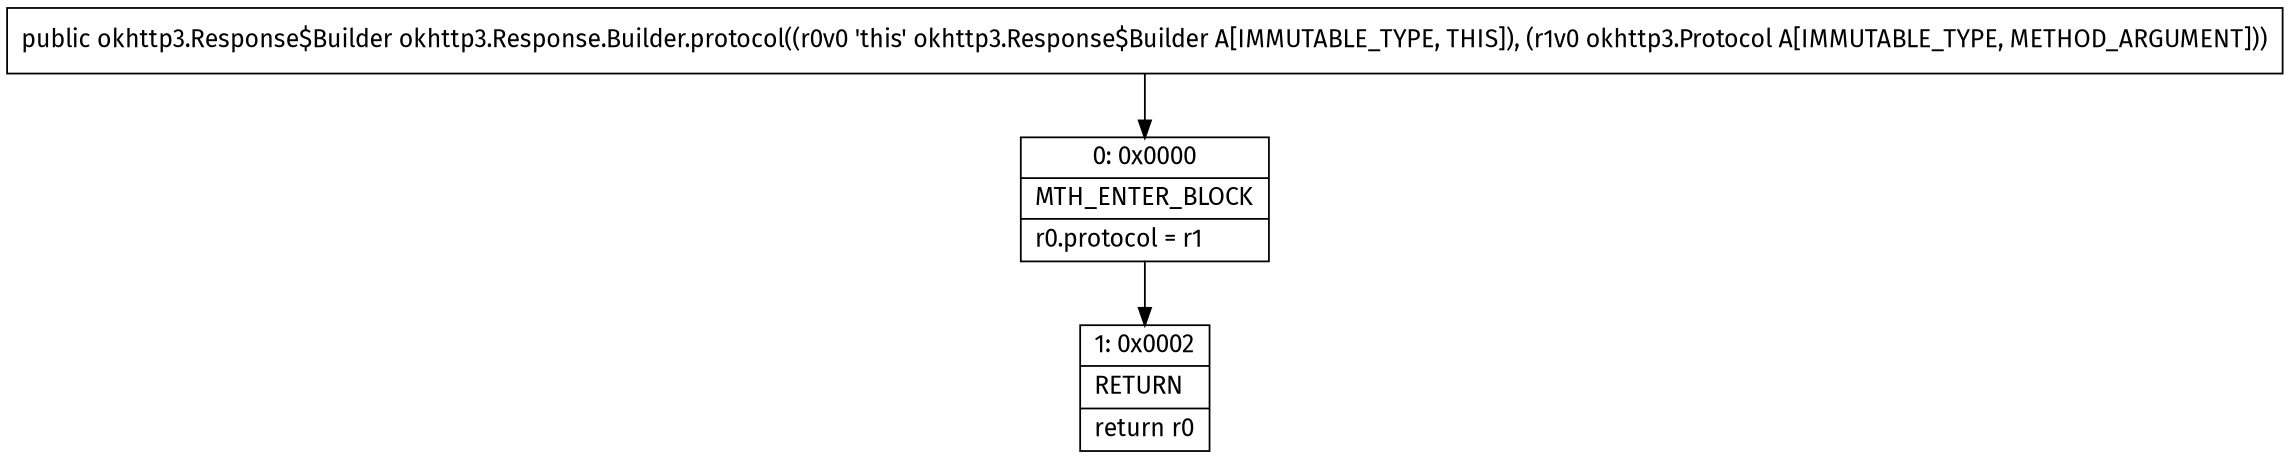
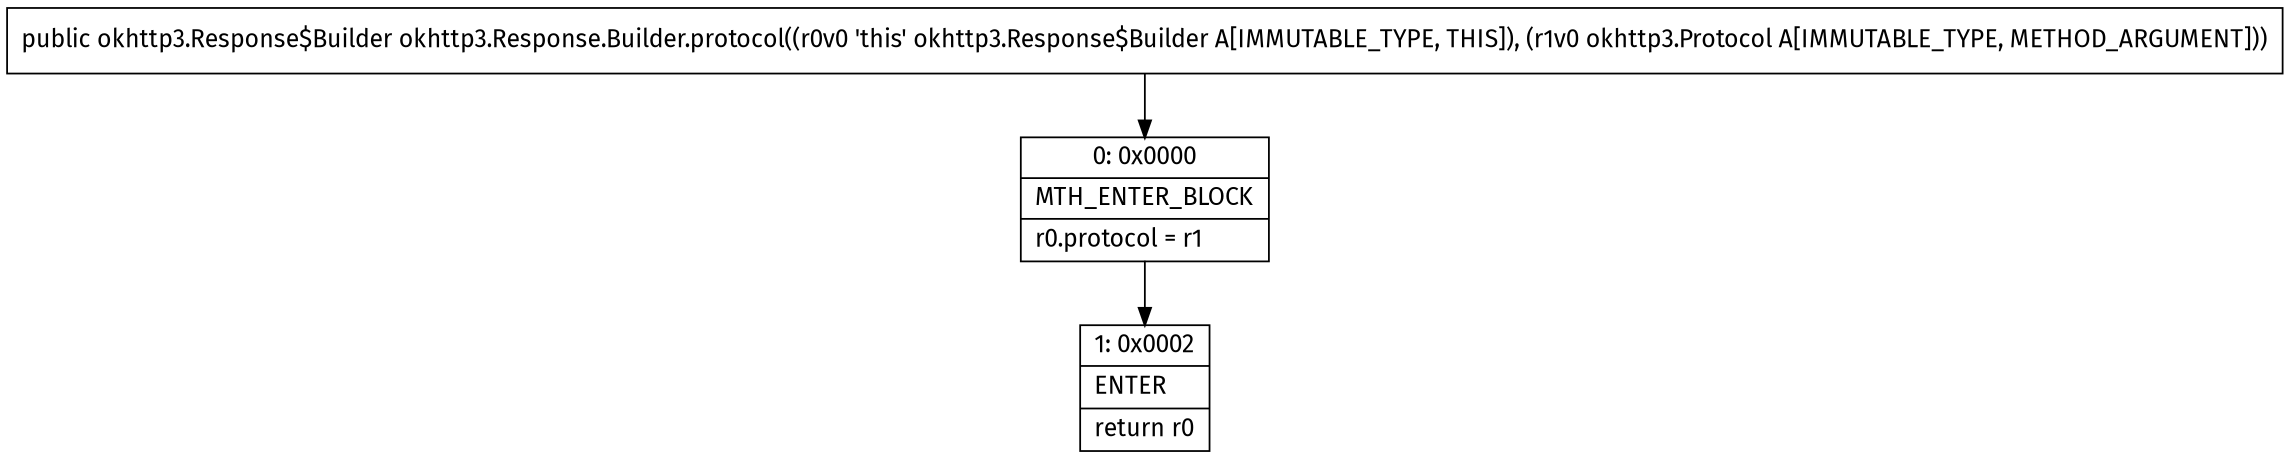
node "1: 0x0002": text "RETURN" -> "ENTER"
